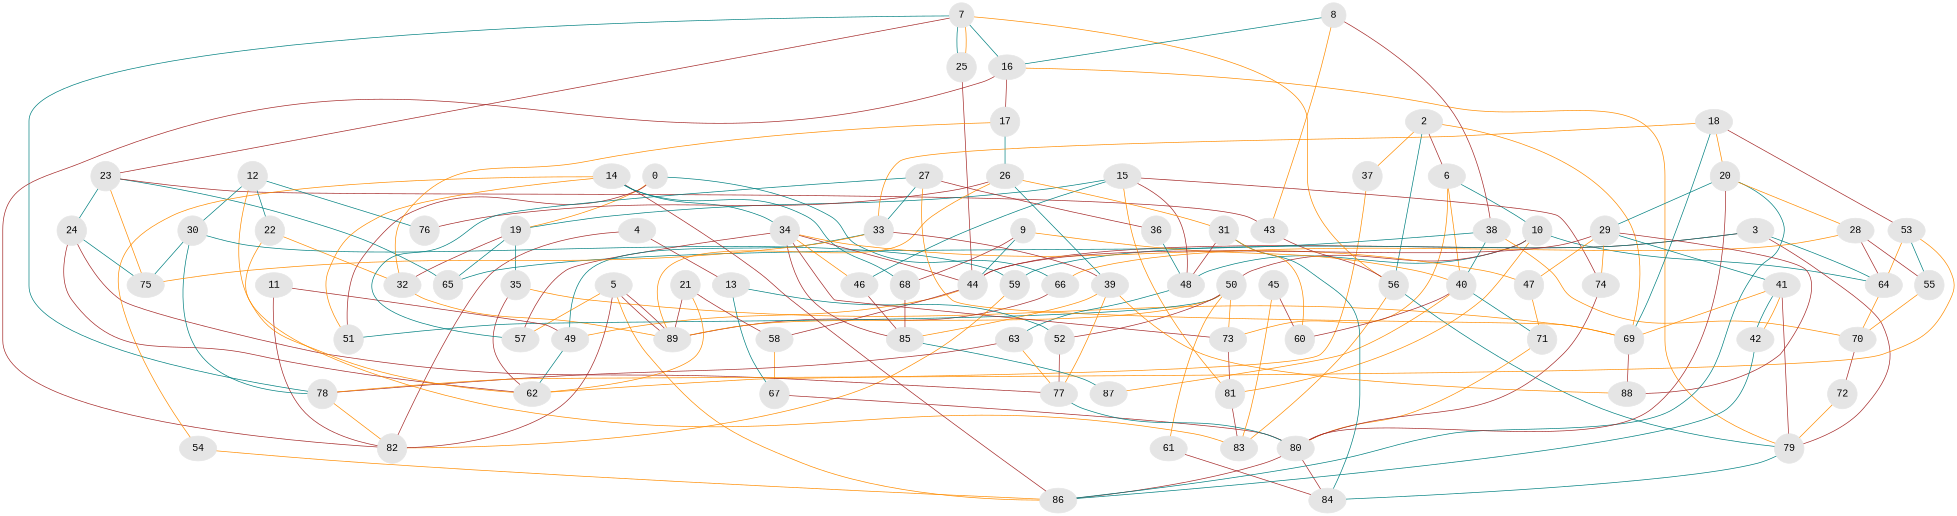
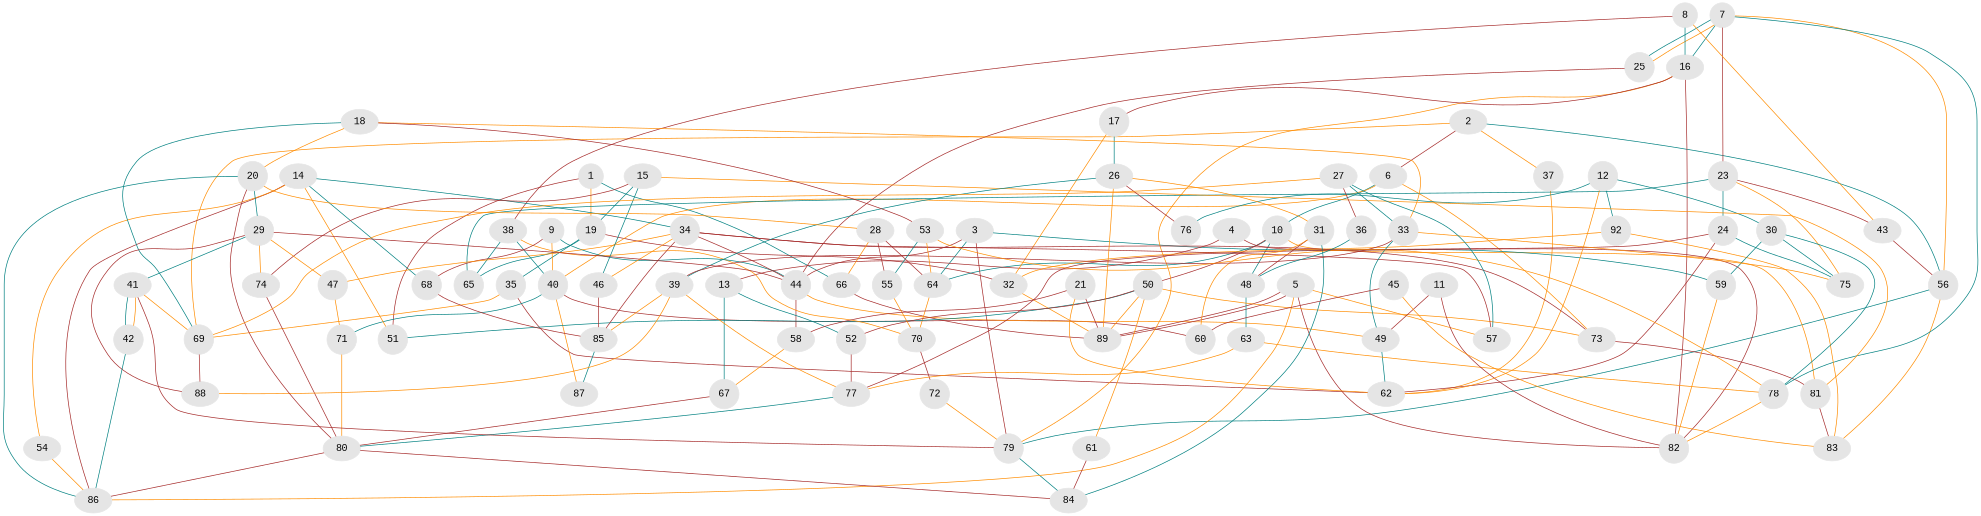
node "0": label "0" -> "1"
edge "15" -- "48": removed
node "22": label "22" -> "92"
node "42": shape ellipse -> circle
edge "63" -- "78": color brown -> darkorange
